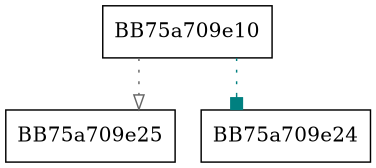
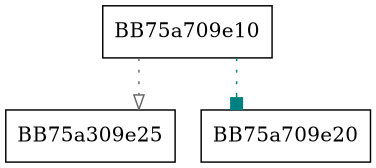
node "BB75a709e25": label "BB75a709e25" -> "BB75a309e25"
node "BB75a709e24": label "BB75a709e24" -> "BB75a709e20"
